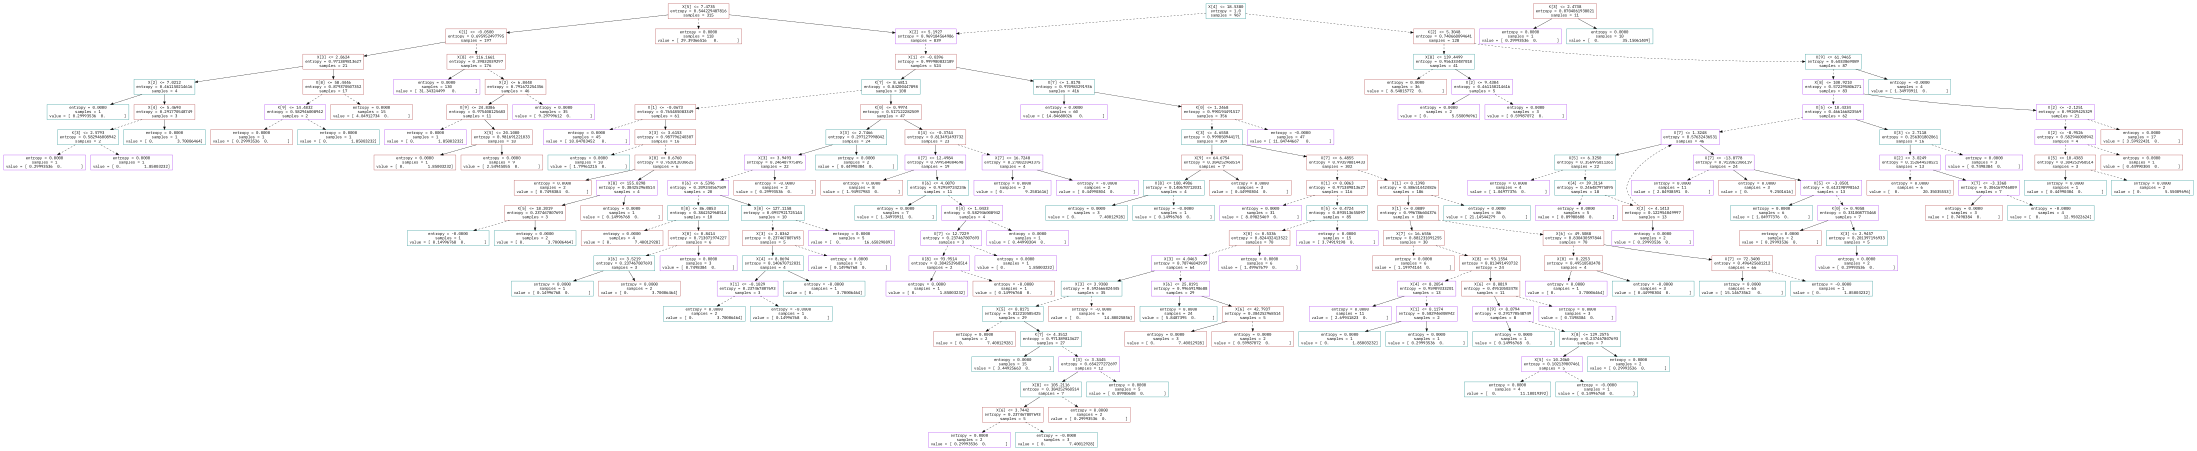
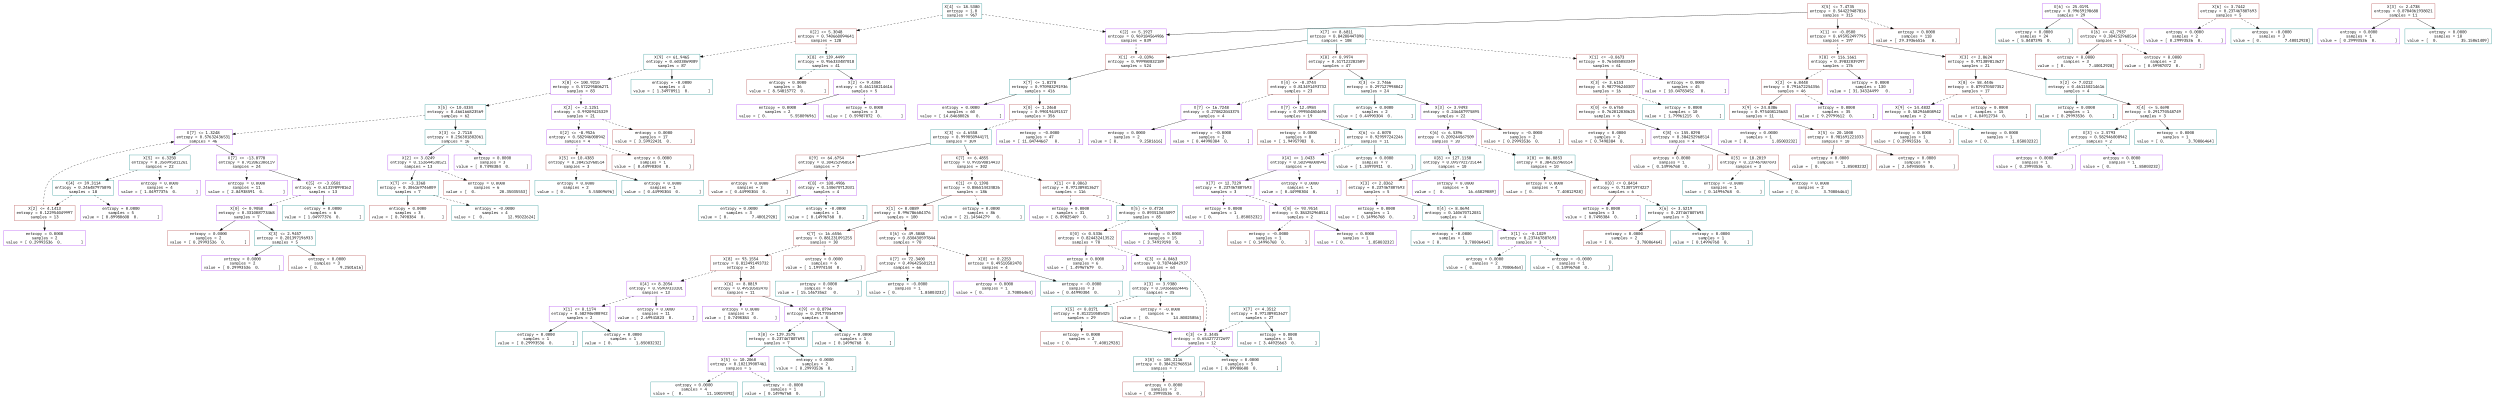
edge "X[1] <= -0.0396 entropy = 0.999980832189 samples = 524" -> "X[7] <= 8.6811 entropy = 0.84200447898 samples = 108": reversed
edge "X[8] <= 100.9210 entropy = 0.572295806271 samples = 83" -> "X[2] <= -2.1251 entropy = 0.99209425329 samples = 21": style solid -> dashed
node "X[5] <= 10.4334 entropy = 0.466166823569 samples = 62": color purple -> teal
edge "X[7] <= -13.8778 entropy = 0.912062306119 samples = 24" -> "entropy = 0.0000 samples = 3 value = [ 0.         9.2501616]": now "X[3] <= 2.9457 entropy = 0.201397196933 samples = 5" -> "entropy = 0.0000 samples = 3 value = [ 0.         9.2501616]"
node "X[8] <= 108.4986 entropy = 0.140670712031 samples = 4": color teal -> purple
node "X[7] <= -3.3368 entropy = 0.306169746009 samples = 7": color purple -> teal
edge "X[8] <= 127.1158 entropy = 0.0957921725144 samples = 10" -> "X[3] <= 2.8362 entropy = 0.237467807693 samples = 5": style dashed -> solid
edge "X[3] <= 4.0463 entropy = 0.78746842937 samples = 64" -> "X[6] <= 25.0191 entropy = 0.99659198688 samples = 29": now "X[3] <= 4.0463 entropy = 0.78746842937 samples = 64" -> "X[3] <= 3.3445 entropy = 0.654277272697 samples = 12"
edge "X[5] <= 0.8171 entropy = 0.812210585425 samples = 29" -> "X[7] <= 4.3512 entropy = 0.971389813627 samples = 27": now "X[5] <= 0.8171 entropy = 0.812210585425 samples = 29" -> "X[3] <= 3.3445 entropy = 0.654277272697 samples = 12"
edge "X[8] <= 105.2116 entropy = 0.384252968514 samples = 7" -> "X[6] <= 3.7442 entropy = 0.237467807693 samples = 5": removed
